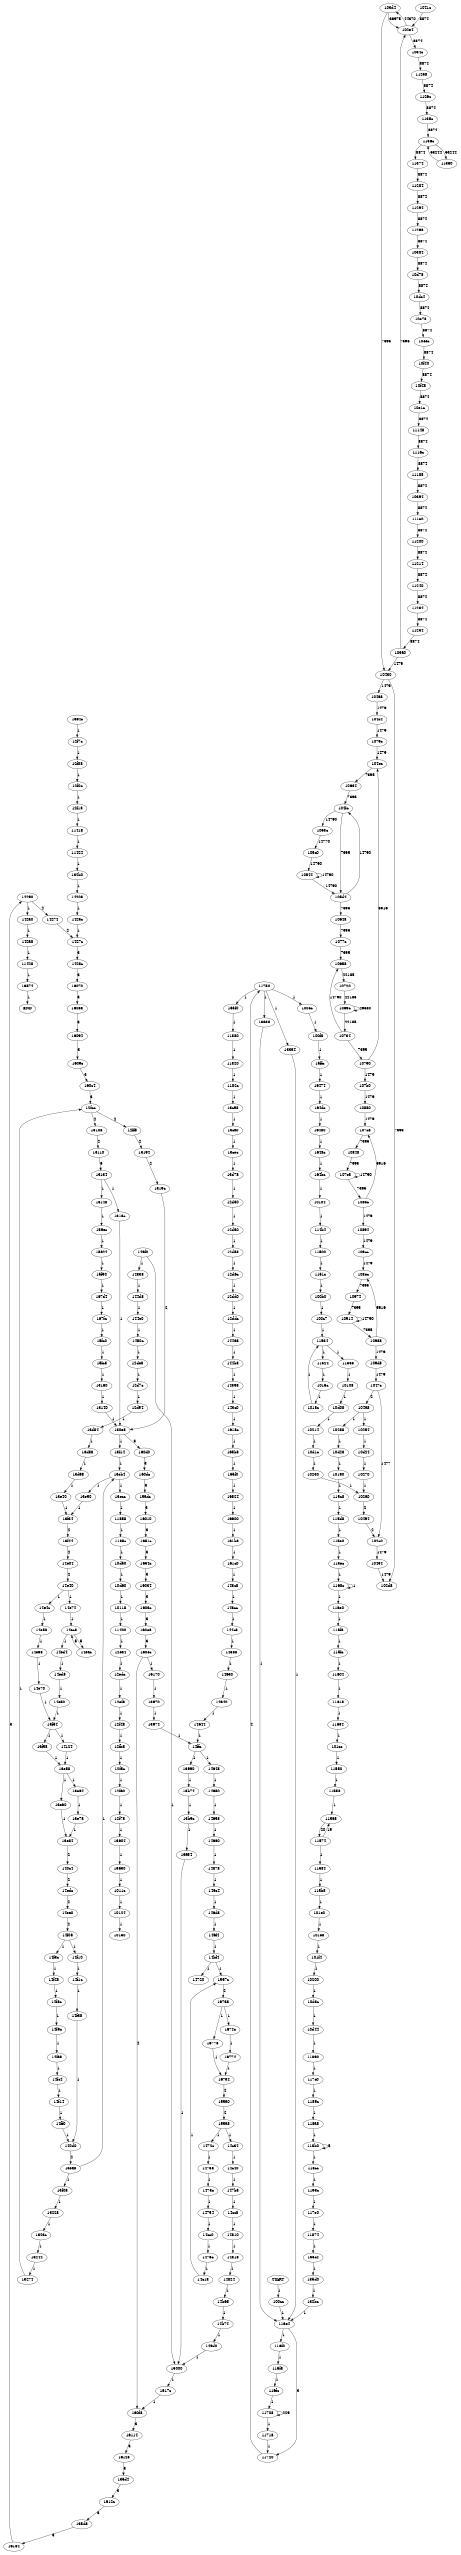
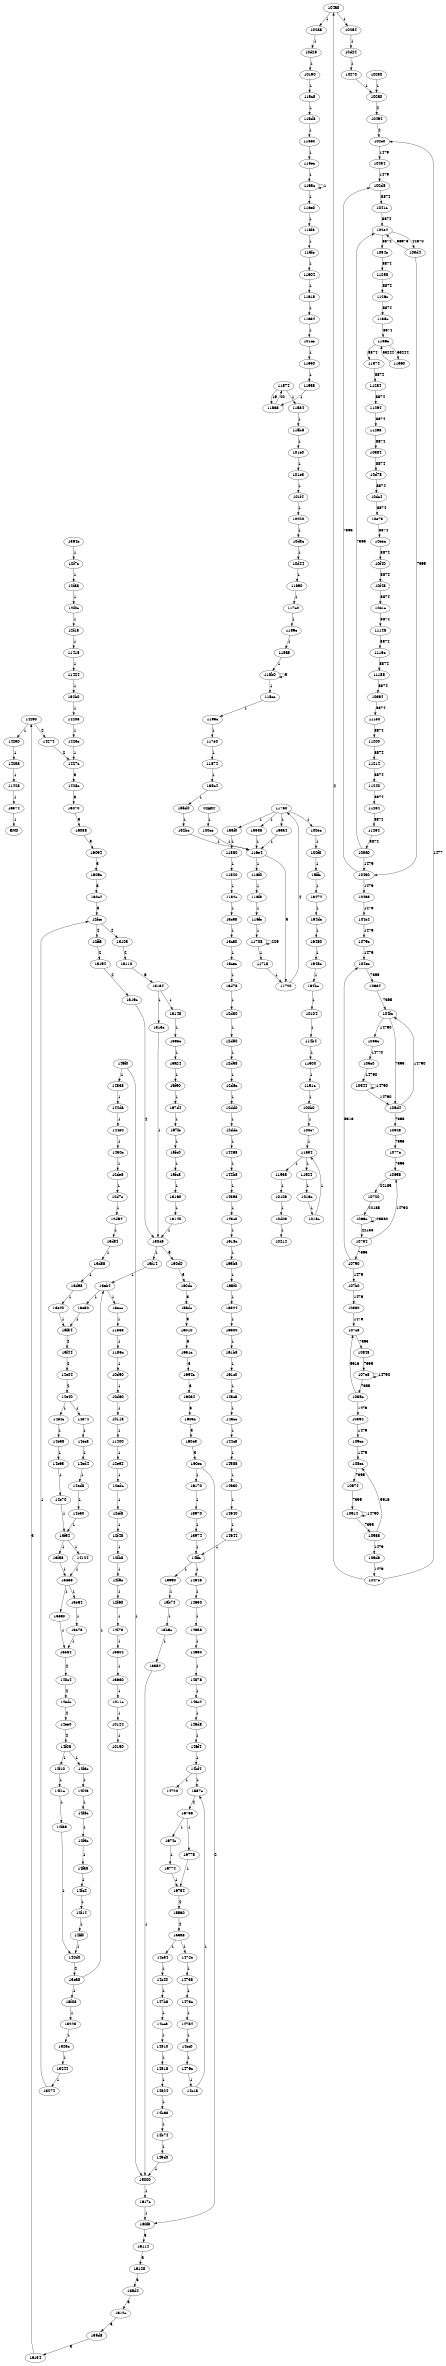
edge "102d8" -> "1041c": added, label "8874"
node "10d1c": removed
node "14eac": removed
